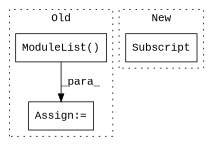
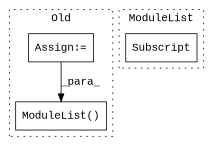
cluster "New": label "New" -> "ModuleList"
edge "ModuleList()" -> "Assign:=": reversed
